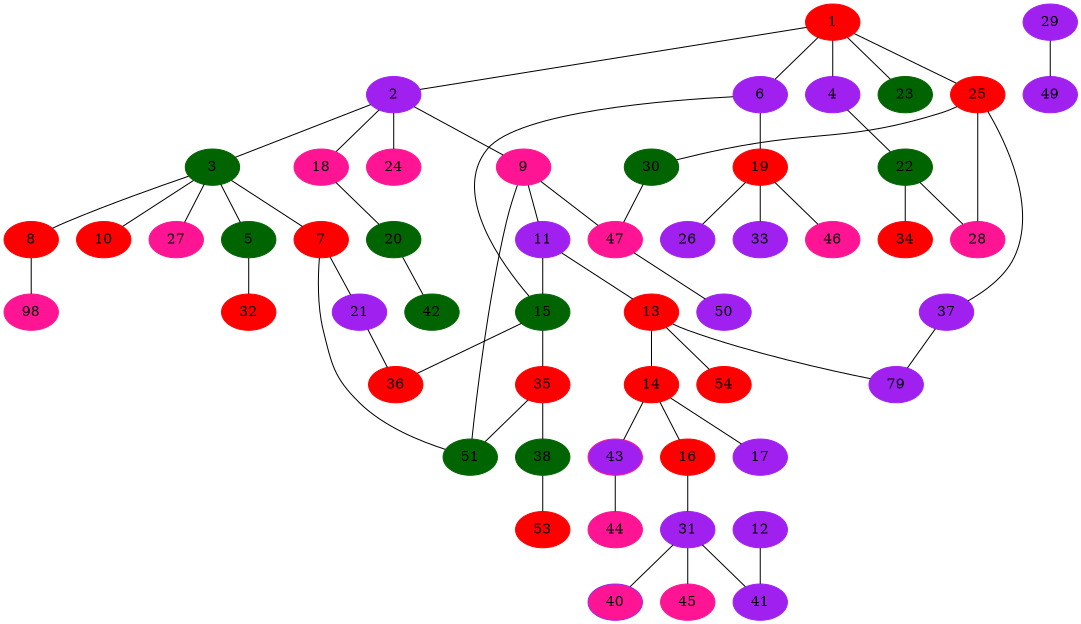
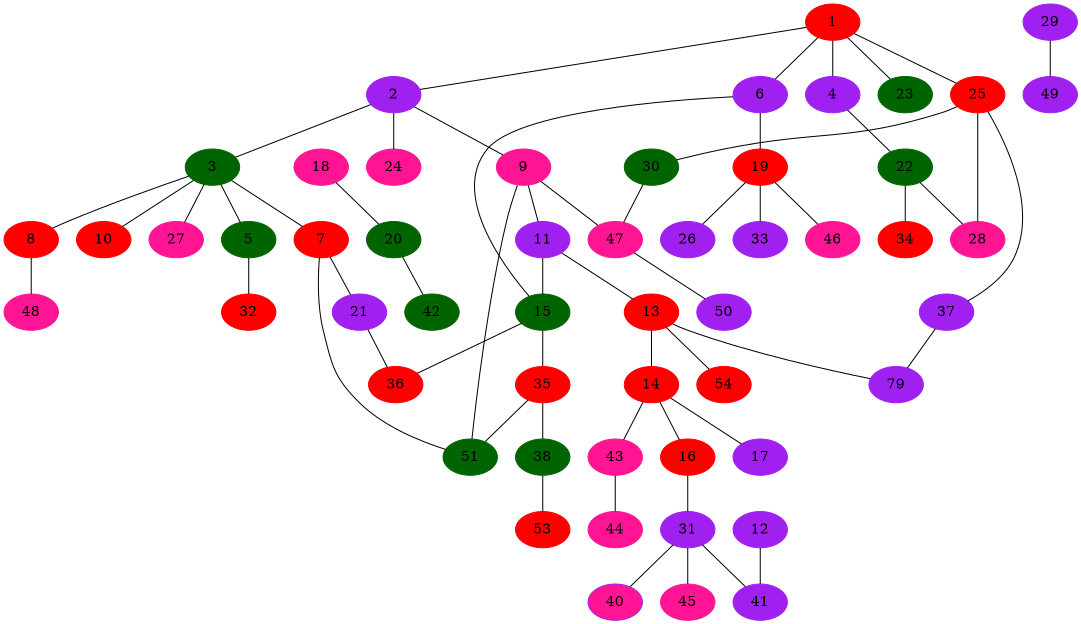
edge "2" -- "18": removed
node "98": label "98" -> "48"
node "43": fillcolor purple -> deeppink
